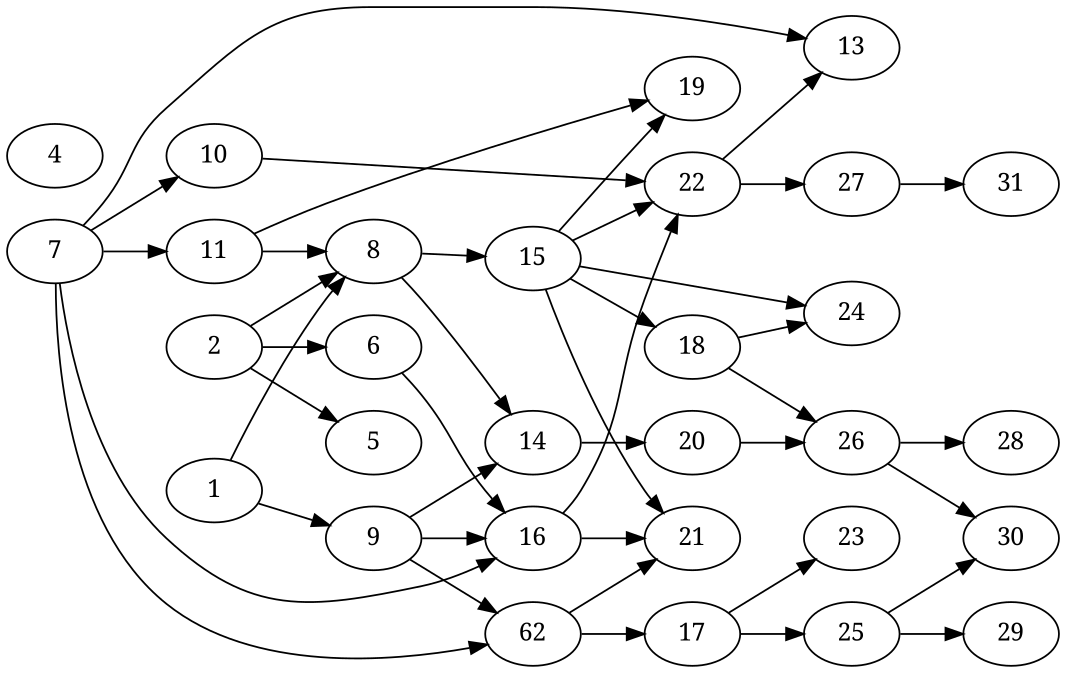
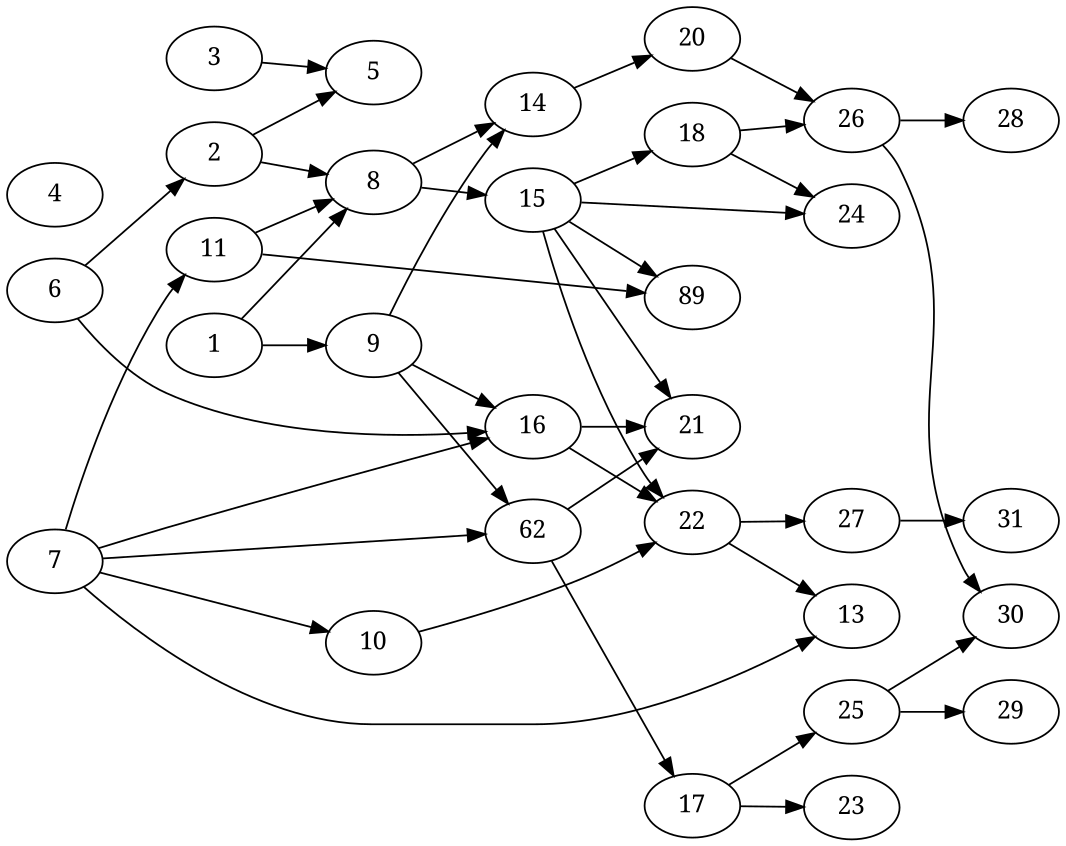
node "3": added
node "19": label "19" -> "89"
edge "2" -> "6": reversed
